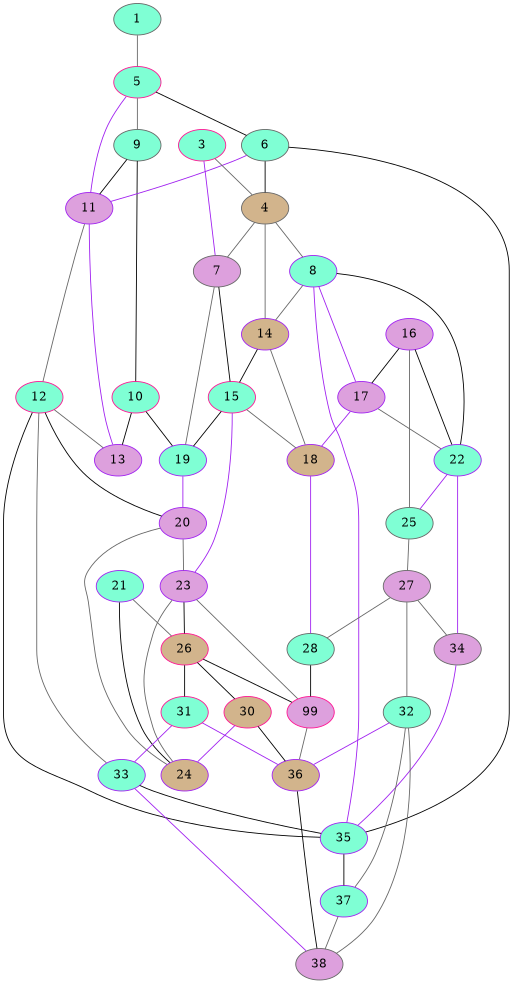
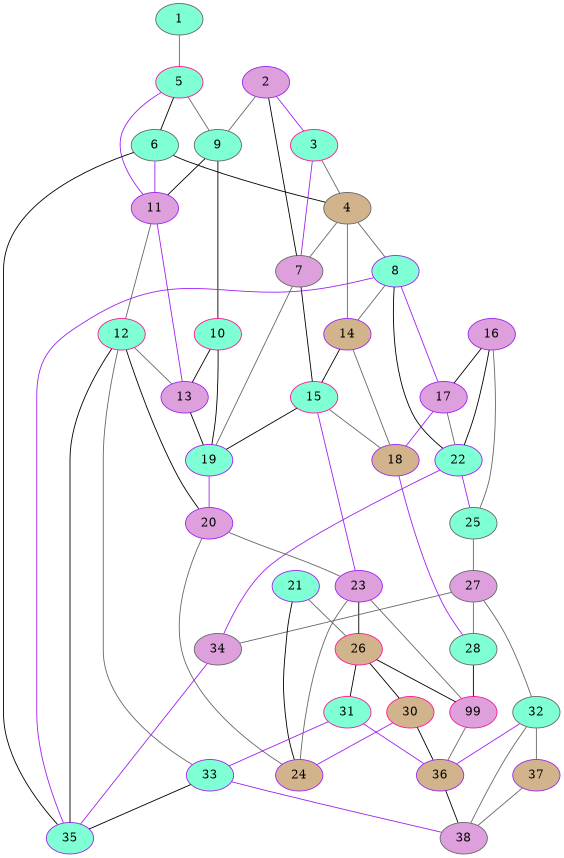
node "2": added
edge "13" -- "19": added
edge "35" -- "37": removed
node "37": fillcolor aquamarine -> tan
